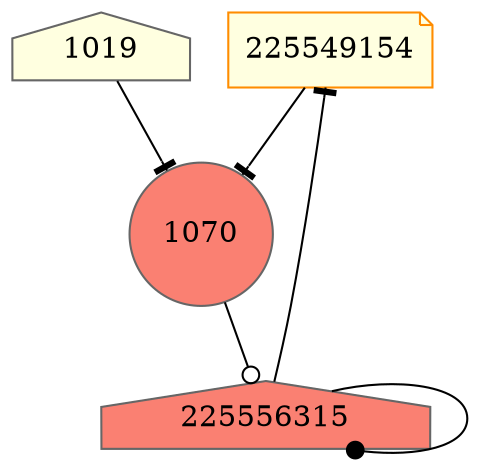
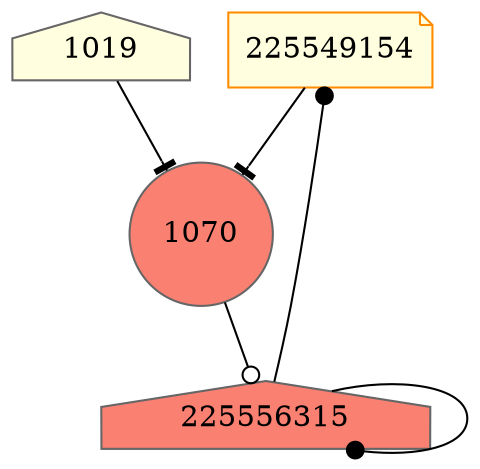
edge "225556315" -> "225549154": arrowhead tee -> dot
